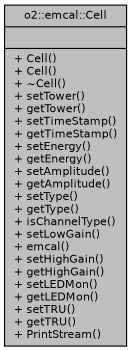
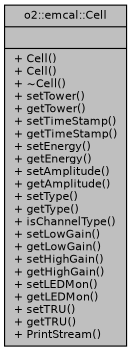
node "o2::emcal::Cell": text "+ emcal()" -> "+ getLowGain()"
